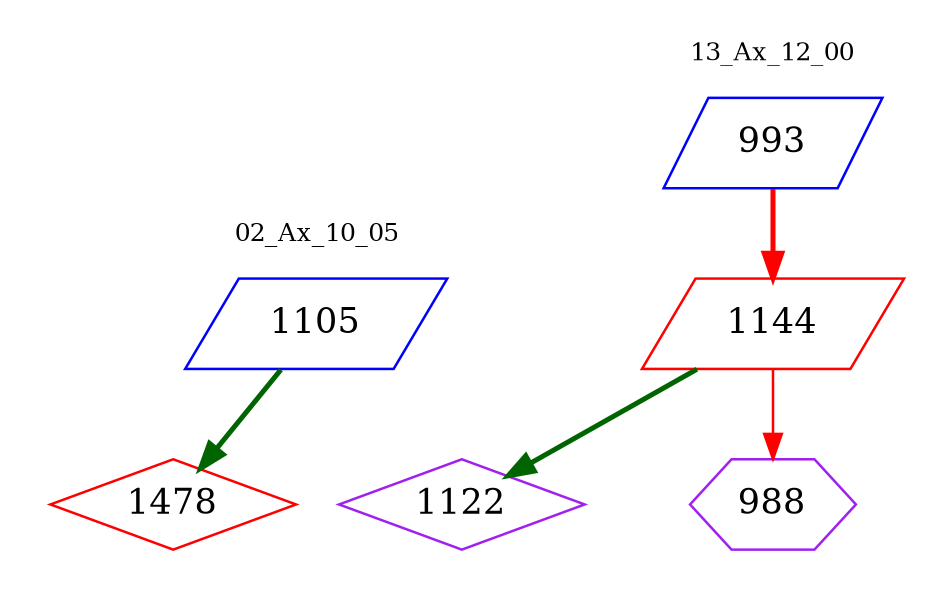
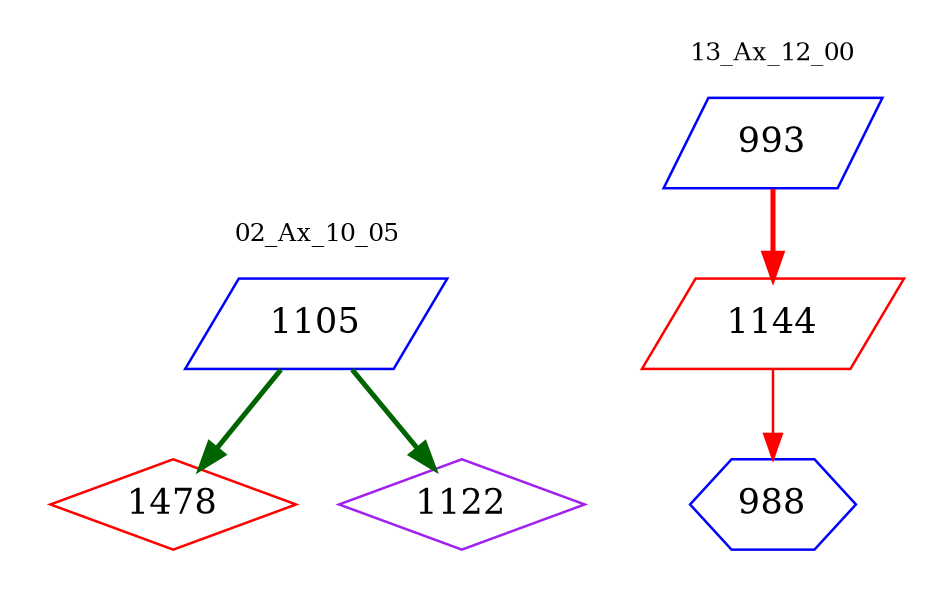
edge "1144" -> "1122": now "1105" -> "1122"
node "988": color purple -> blue
